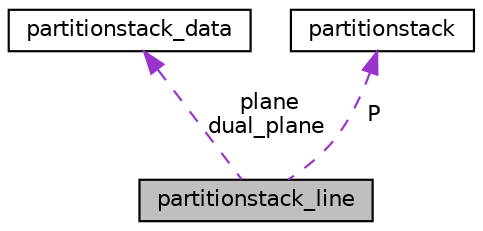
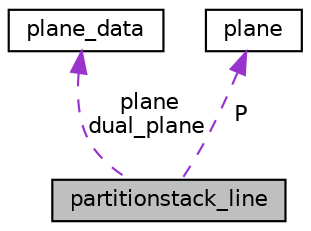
node "partitionstack_data": label "partitionstack_data" -> "plane_data"
node "partitionstack": label "partitionstack" -> "plane"
